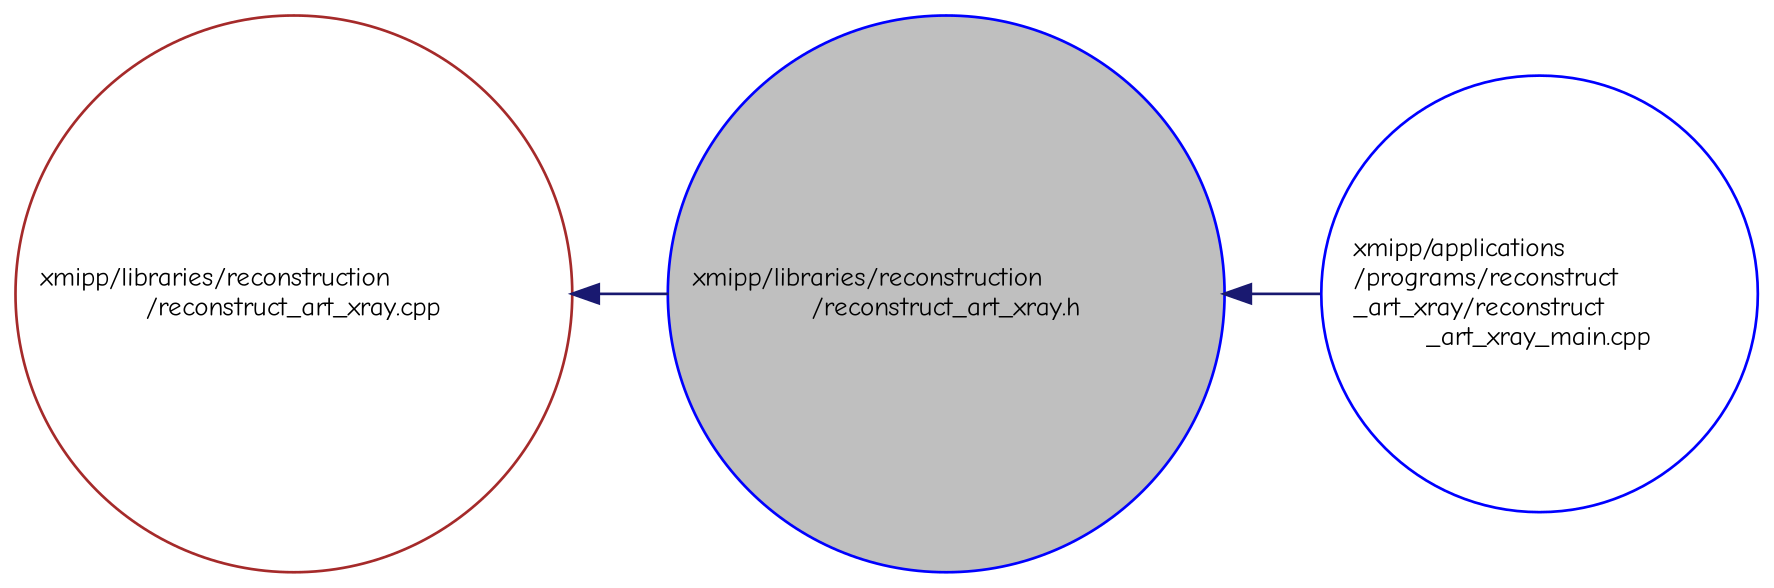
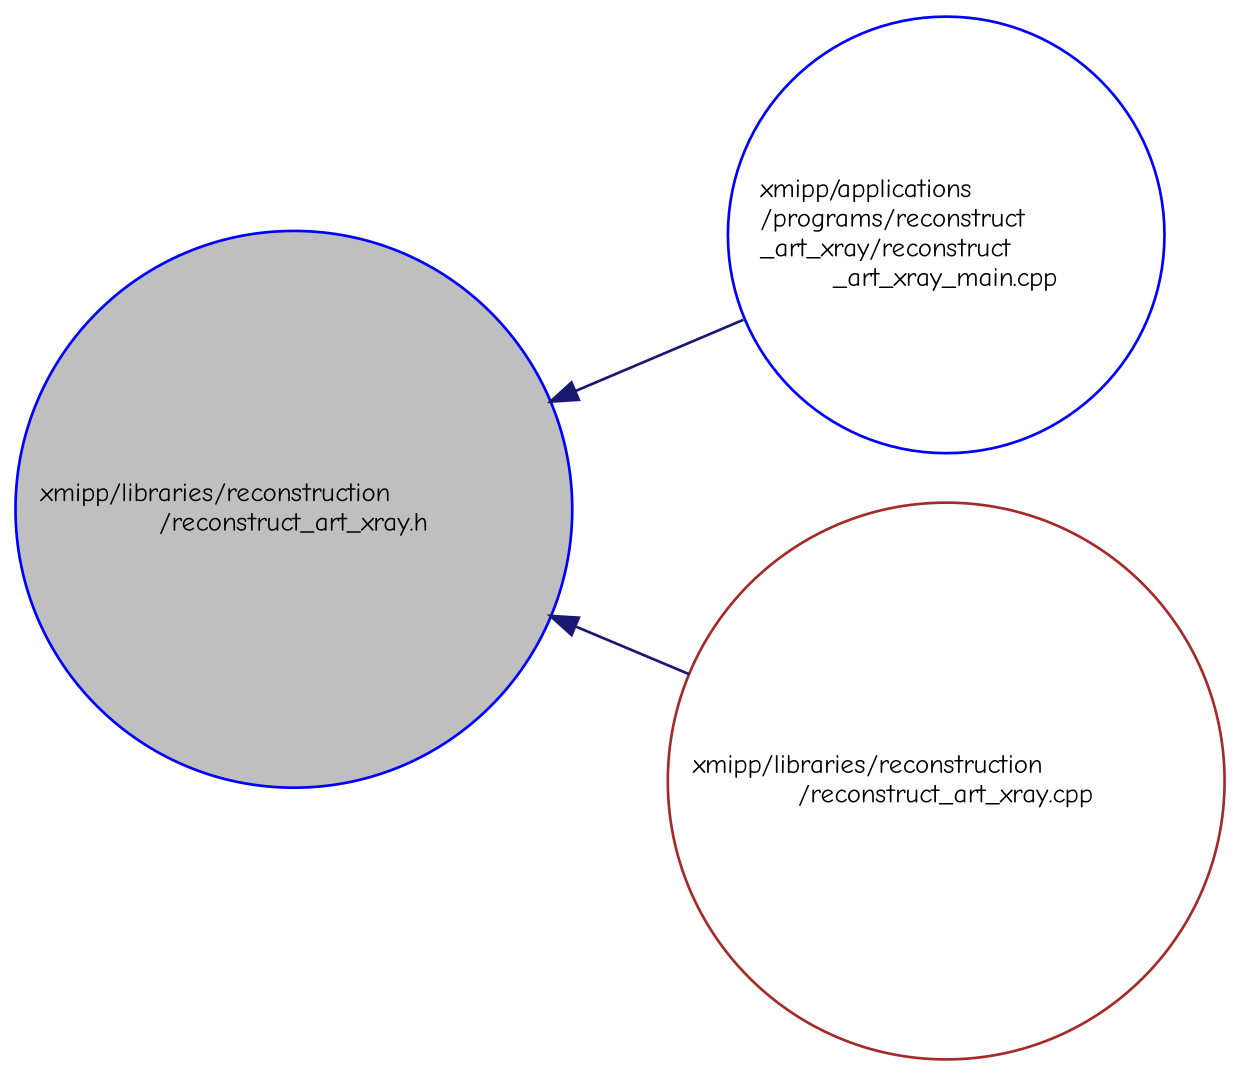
edge "xmipp/libraries/reconstruction /reconstruct_art_xray.h" -> "xmipp/libraries/reconstruction /reconstruct_art_xray.cpp": reversed
